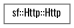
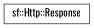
node "sf::Http::Http": label "sf::Http::Http" -> "sf::Http::Response"
